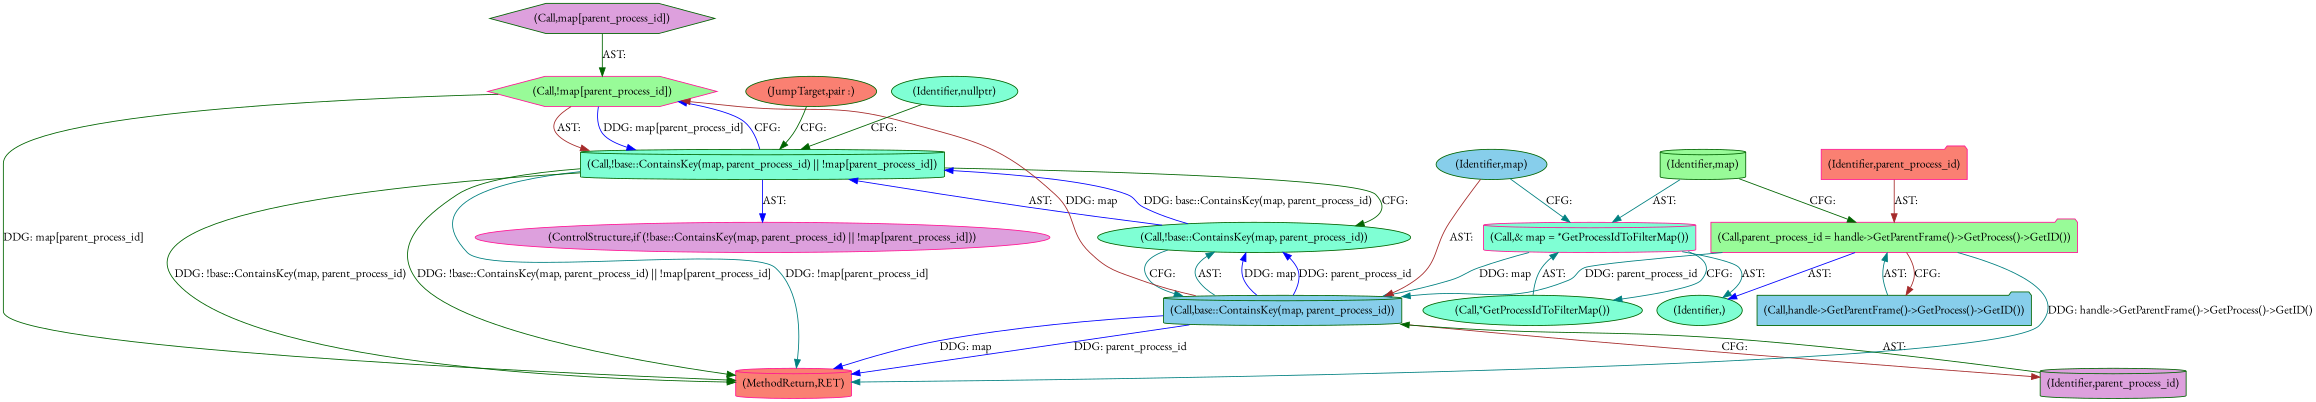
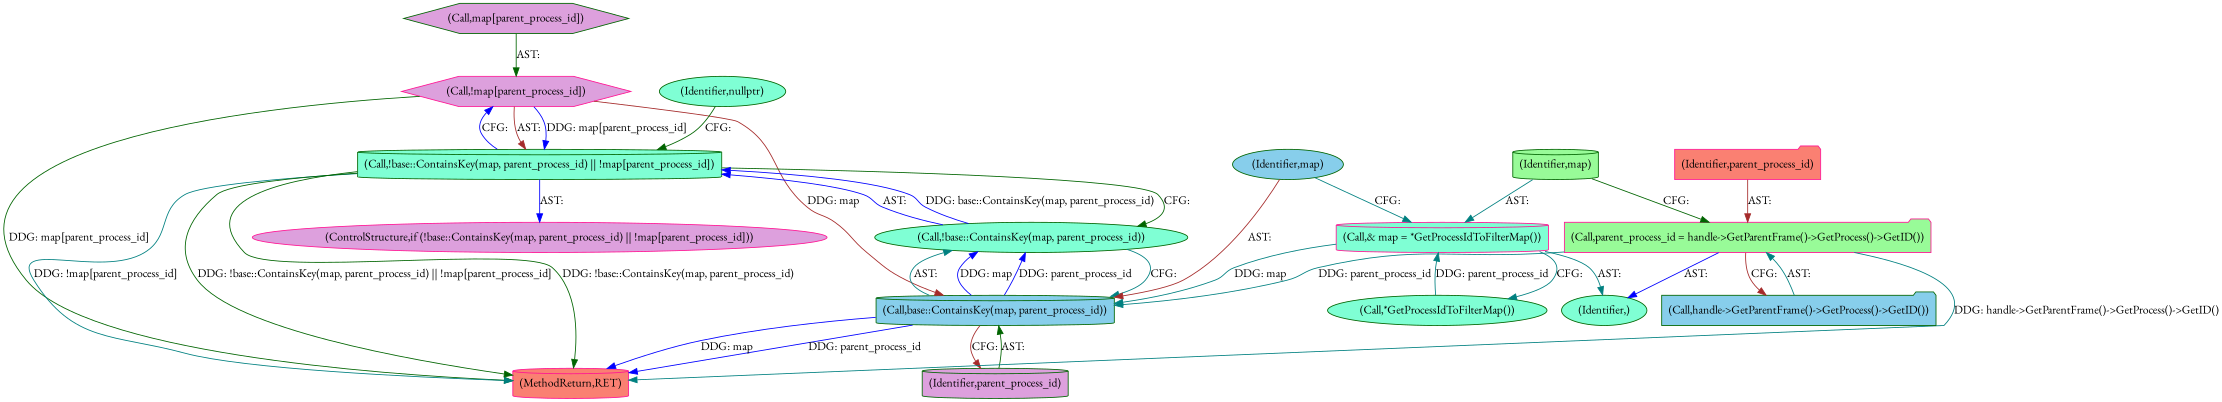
node "(Call,!map[parent_process_id])": fillcolor palegreen -> plum
node "(JumpTarget,pair :)": removed
edge "(Call,base::ContainsKey(map, parent_process_id))" -> "(Call,!map[parent_process_id])": reversed
edge "(Call,*GetProcessIdToFilterMap())" -> "(Call,& map = *GetProcessIdToFilterMap())": label "AST: " -> "DDG: parent_process_id"
